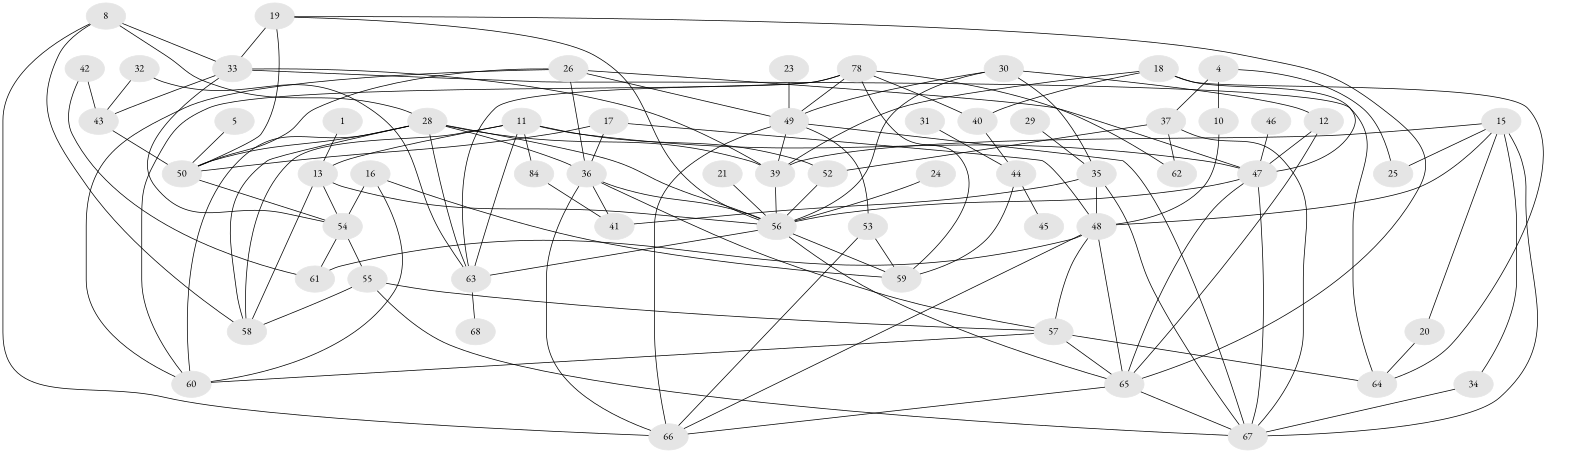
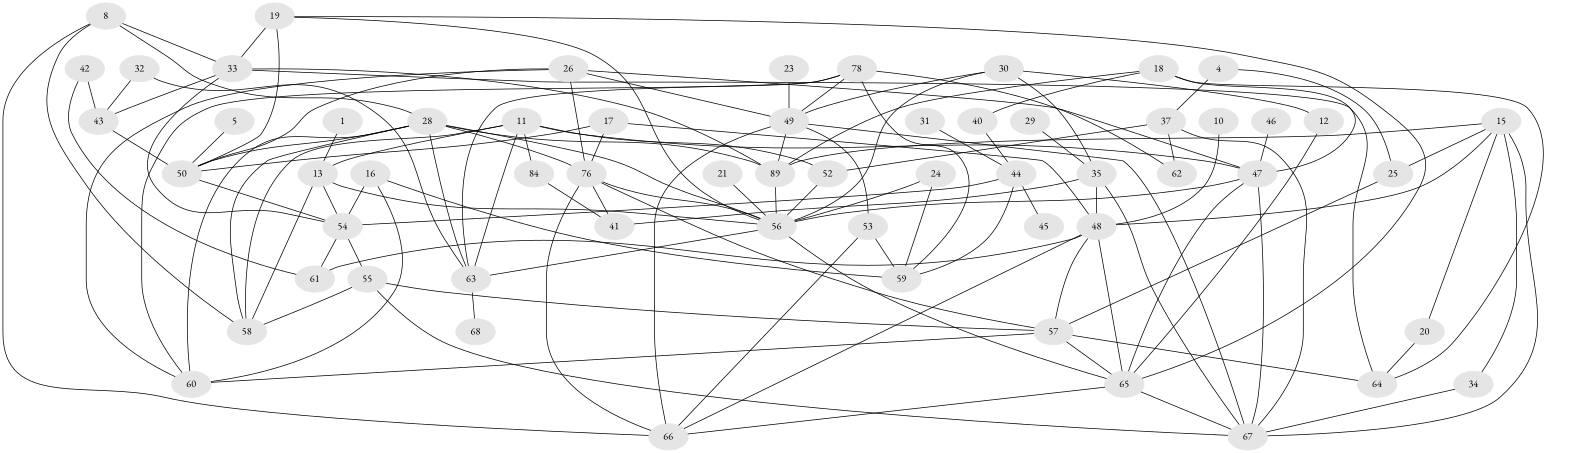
edge "4" -- "10": removed
edge "78" -- "40": removed
edge "12" -- "47": removed
node "36": label "36" -> "76"
node "39": label "39" -> "89"
edge "44" -- "54": added
edge "56" -- "59": now "24" -- "59"
edge "25" -- "57": added
